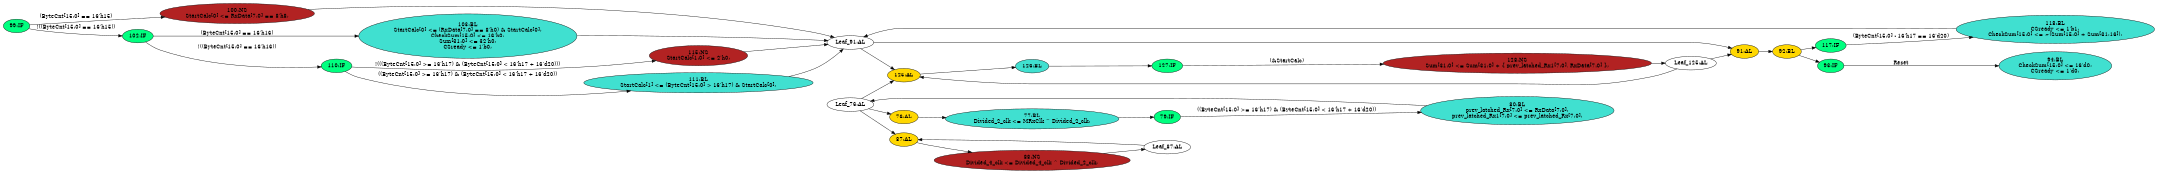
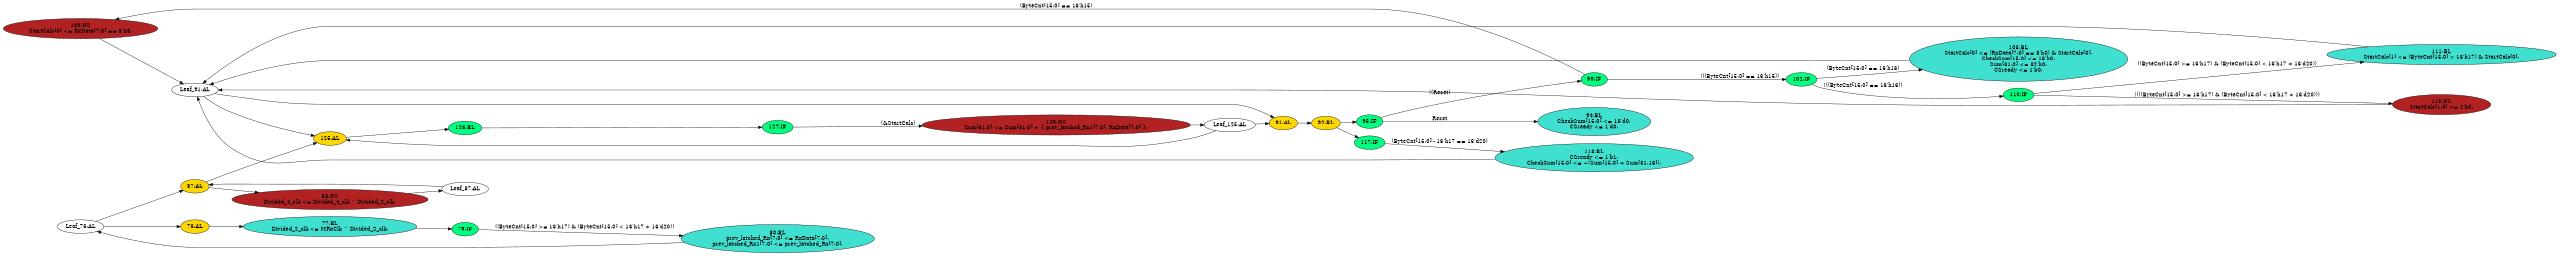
node "126:BL": fillcolor turquoise -> springgreen
edge "Leaf_76:AL" -> "125:AL": now "87:AL" -> "125:AL"
edge "93:IF" -> "99:IF": added, label "!(Reset)"
